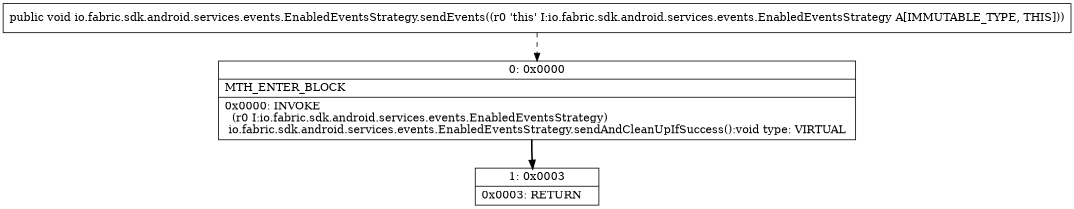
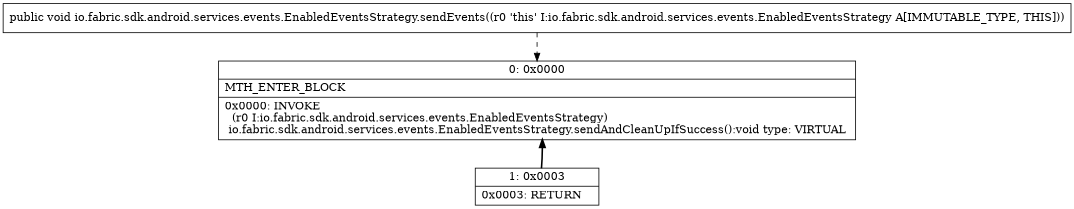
edge "0: 0x0000" -> "1: 0x0003": reversed
